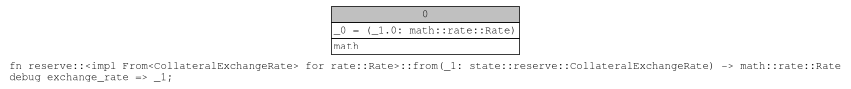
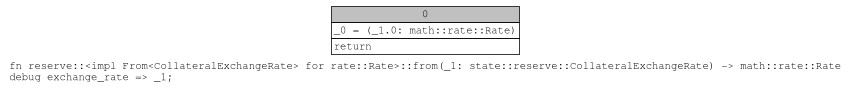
node "0": text "math" -> "return"
